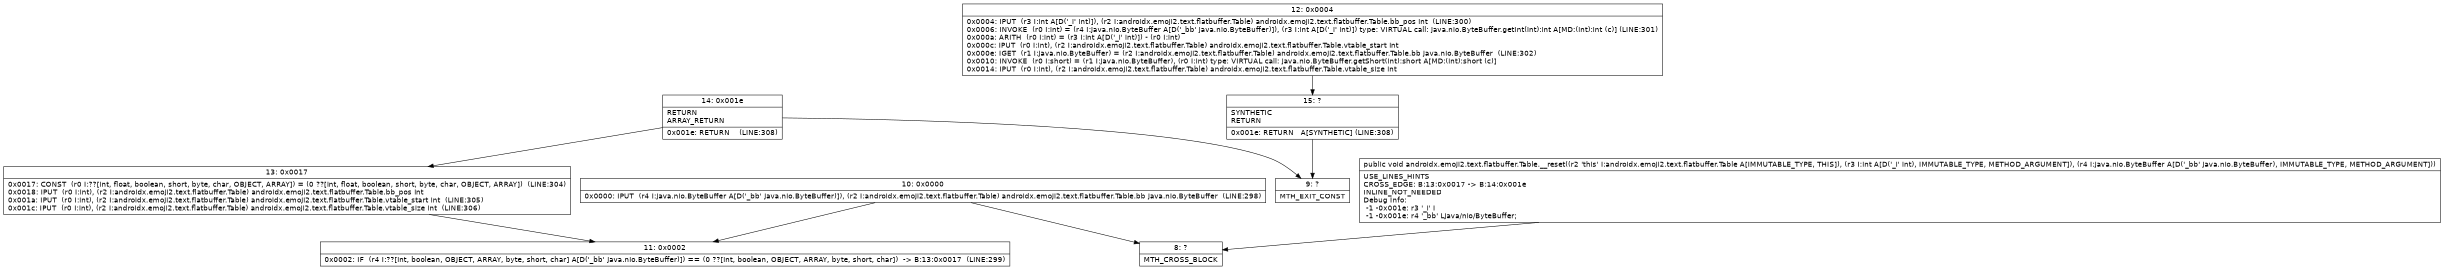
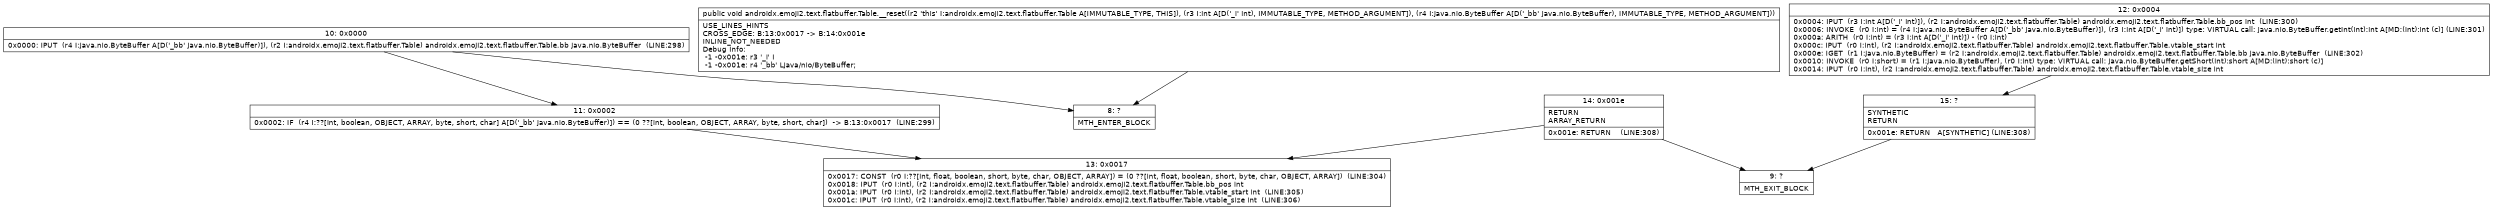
node "9: ?": text "MTH_EXIT_CONST" -> "MTH_EXIT_BLOCK"
edge "13: 0x0017" -> "11: 0x0002": reversed
node "8: ?": text "MTH_CROSS_BLOCK" -> "MTH_ENTER_BLOCK"
